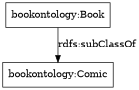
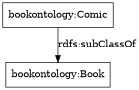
edge "bookontology:Book" -> "bookontology:Comic": reversed
